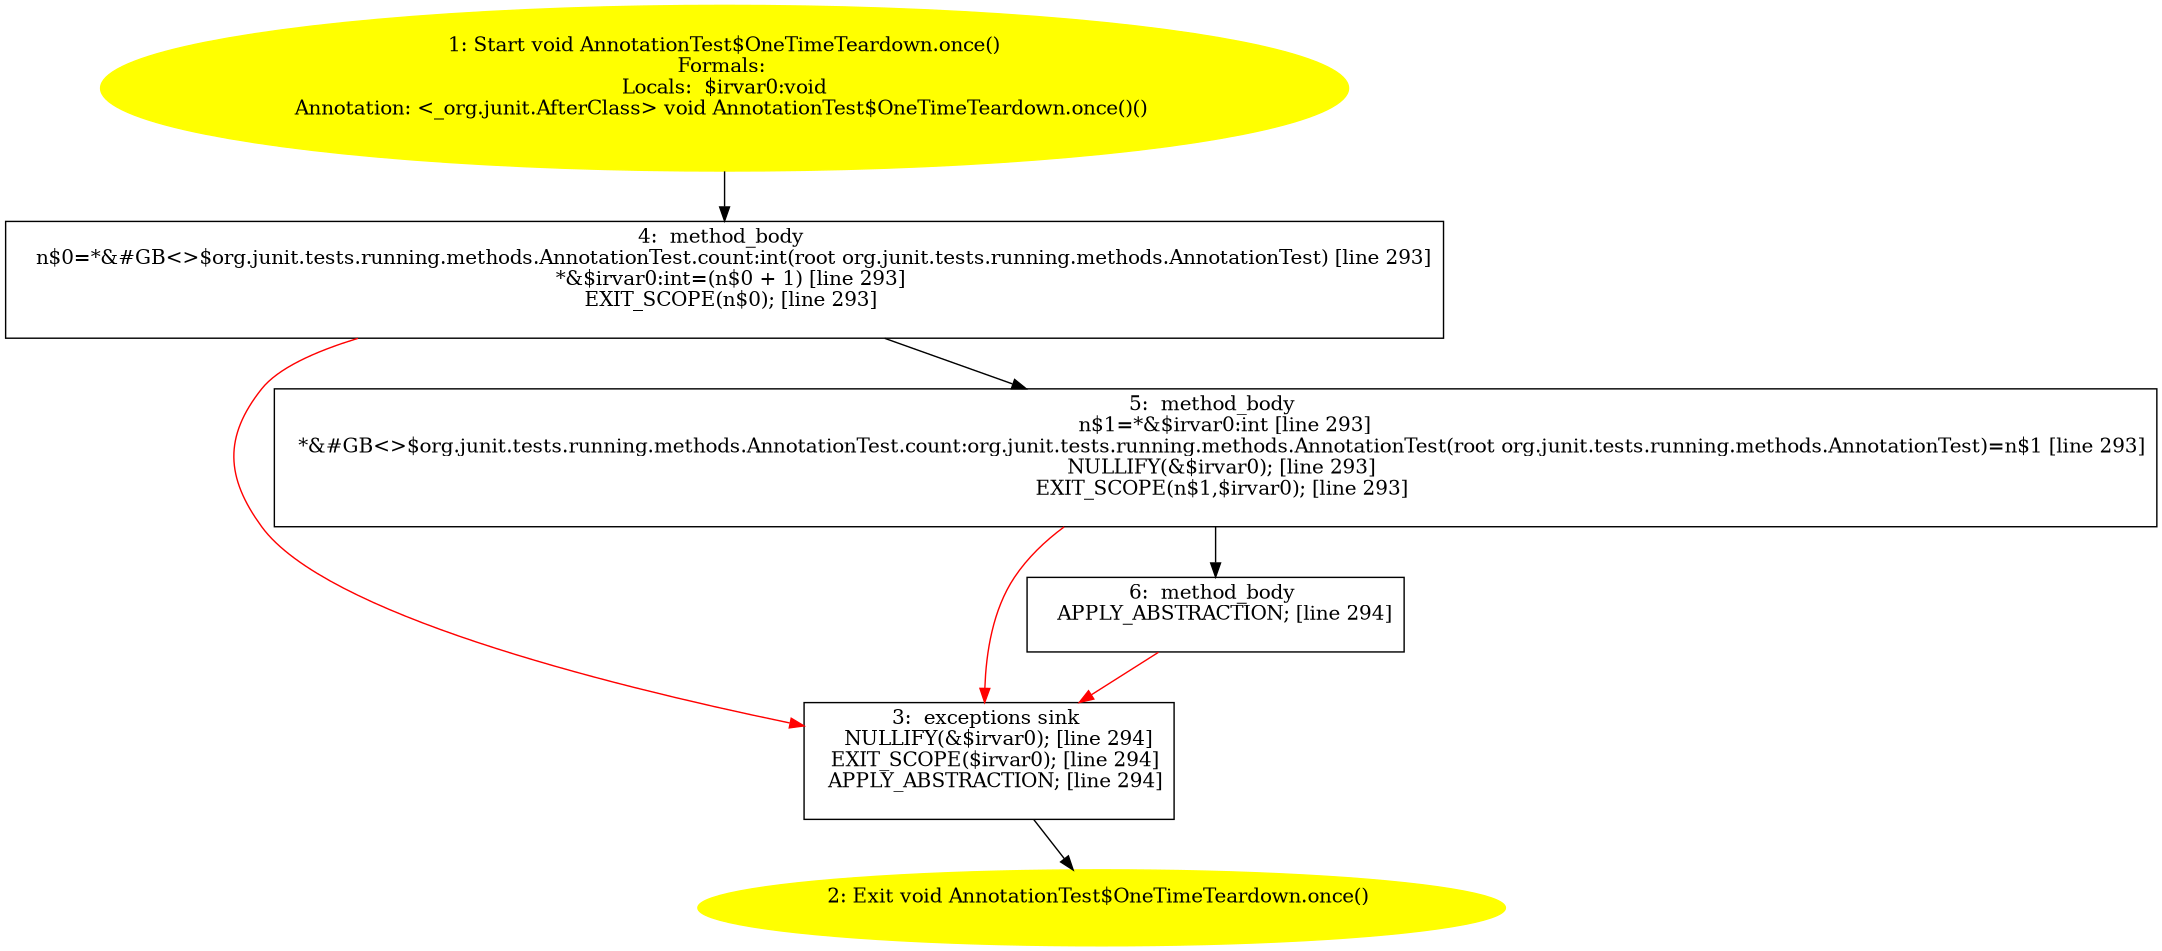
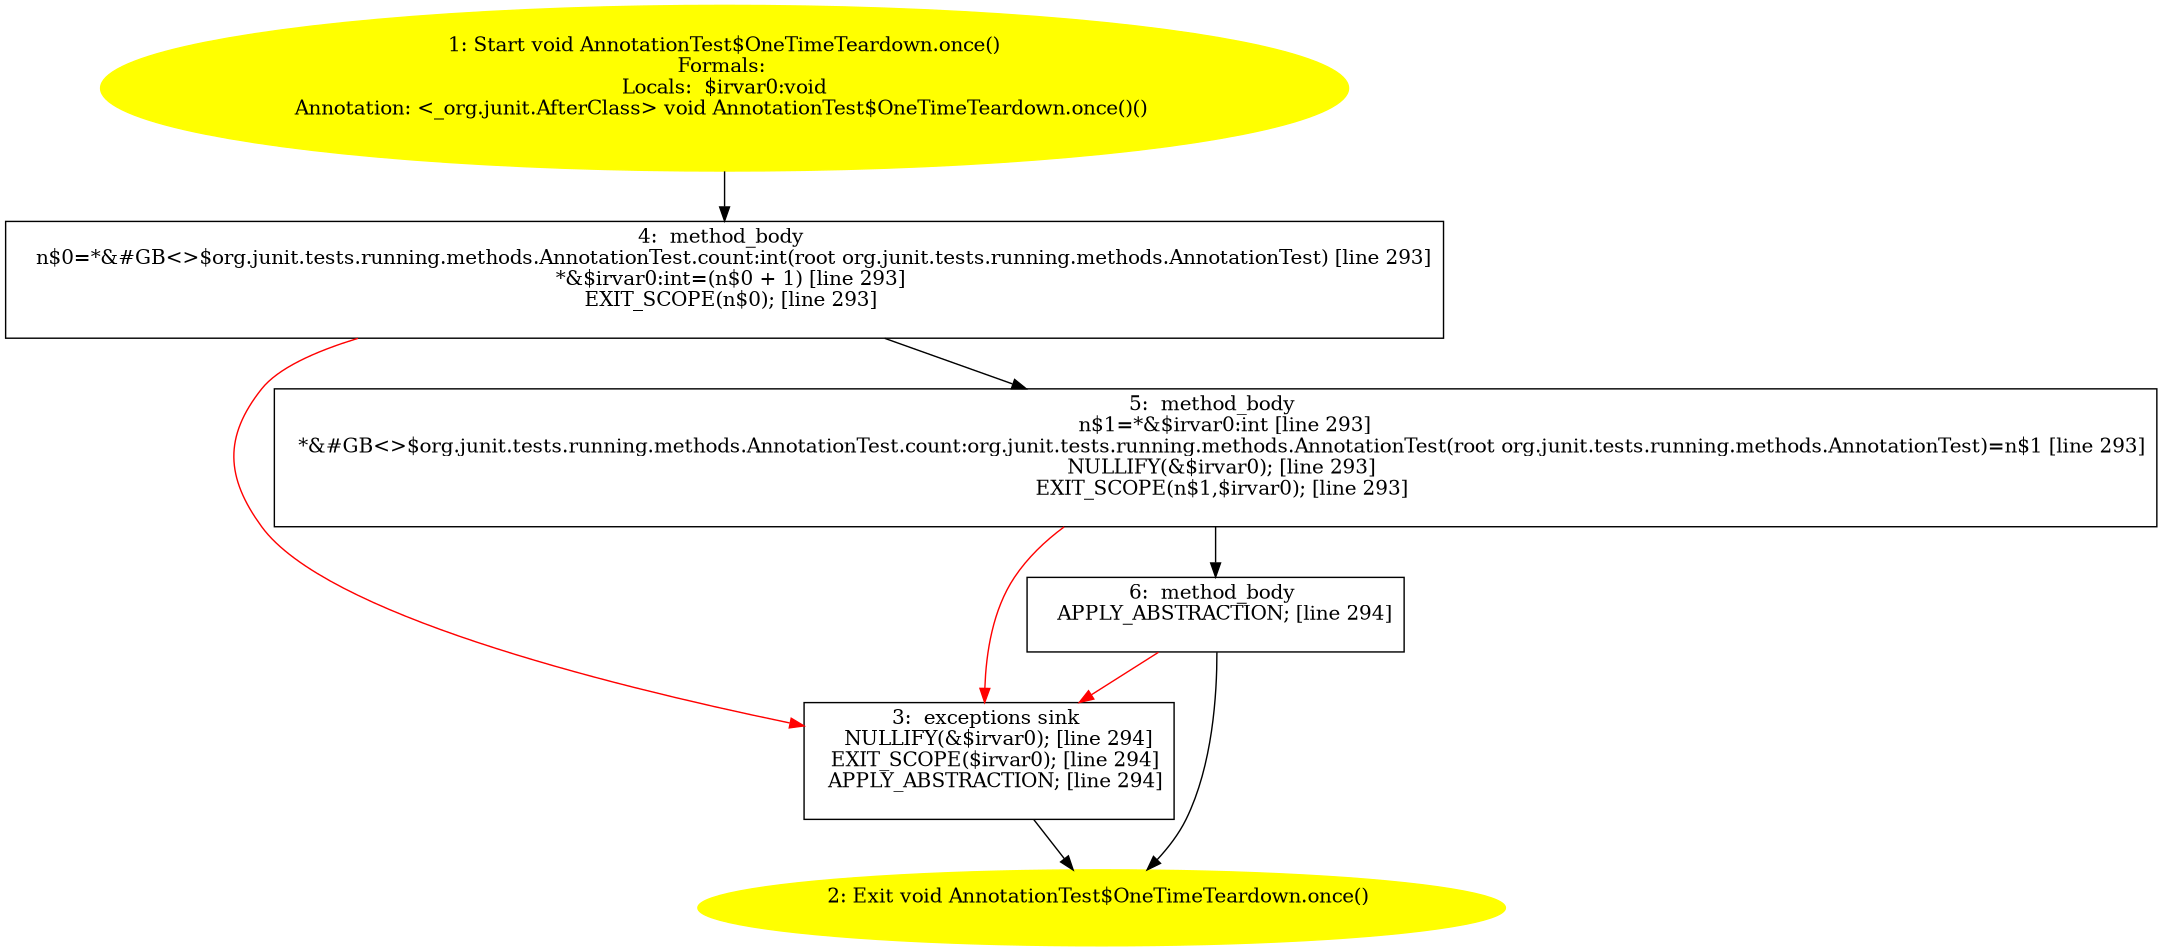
edge "6:  method_body APPLY_ABSTRACTION; [line 294]" -> "2: Exit void AnnotationTest$OneTimeTeardown.once()": added
